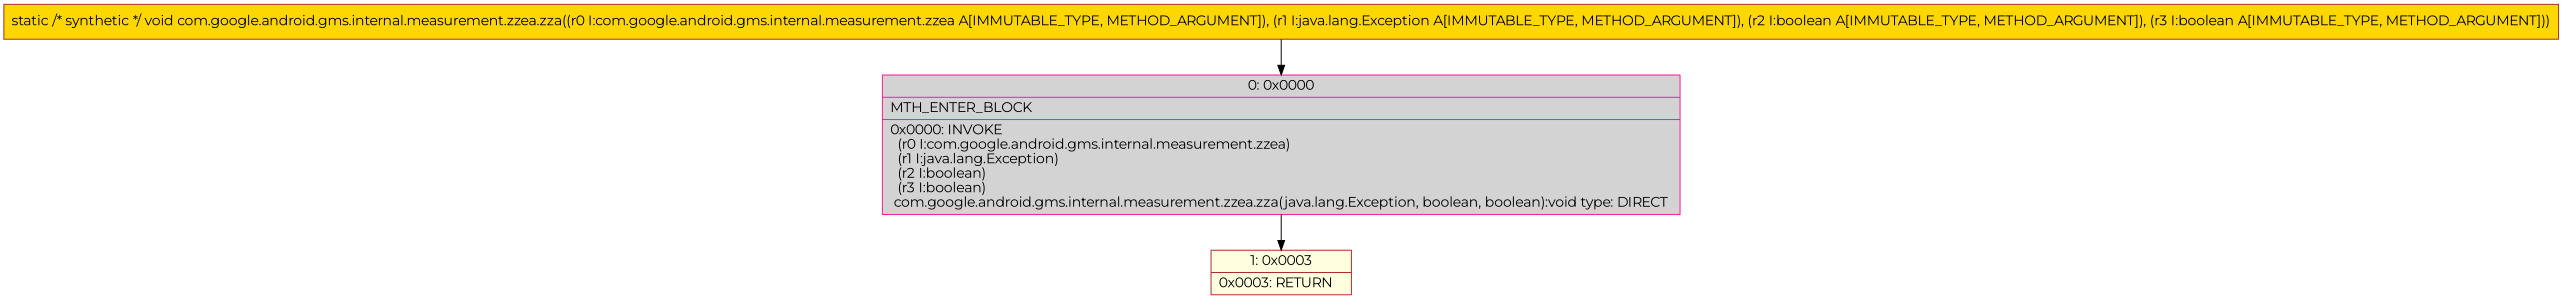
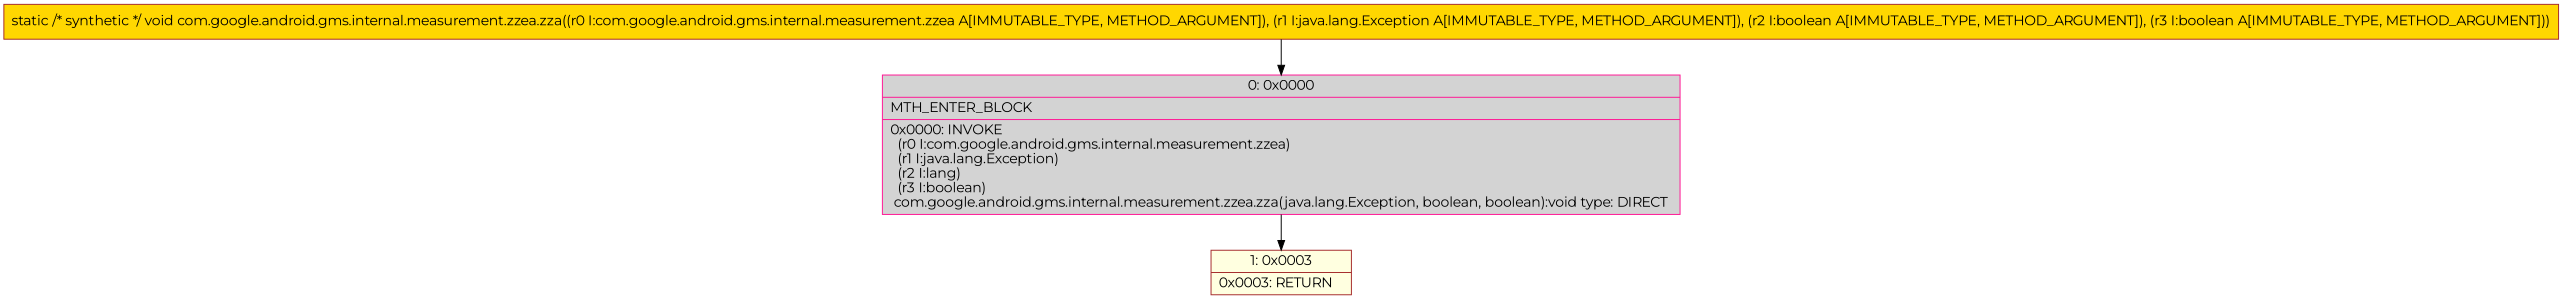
node "0: 0x0000": text "(r2 I:boolean)" -> "(r2 I:lang)"
